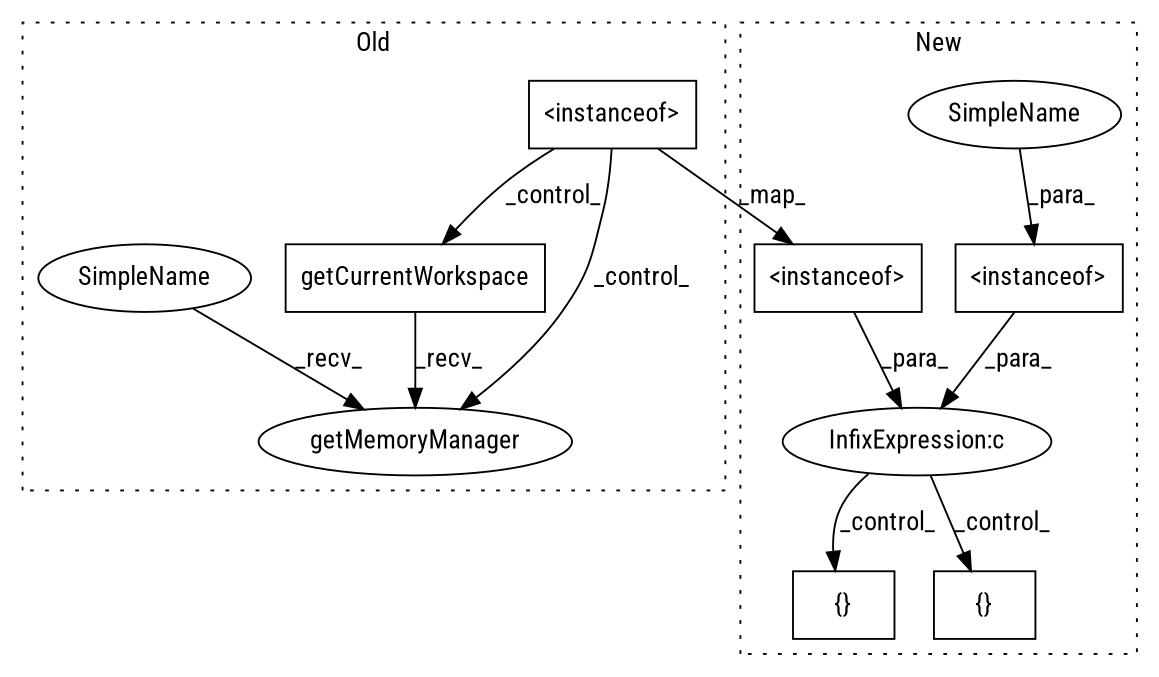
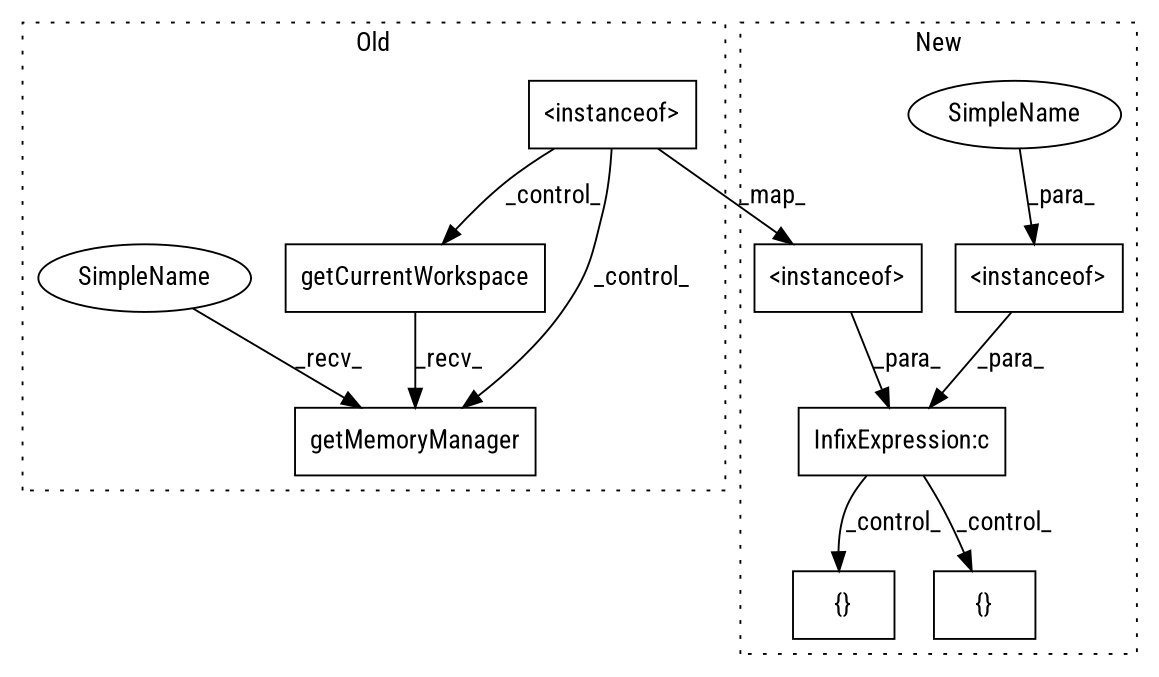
node "getMemoryManager": shape ellipse -> box
node "InfixExpression:c": shape ellipse -> box
